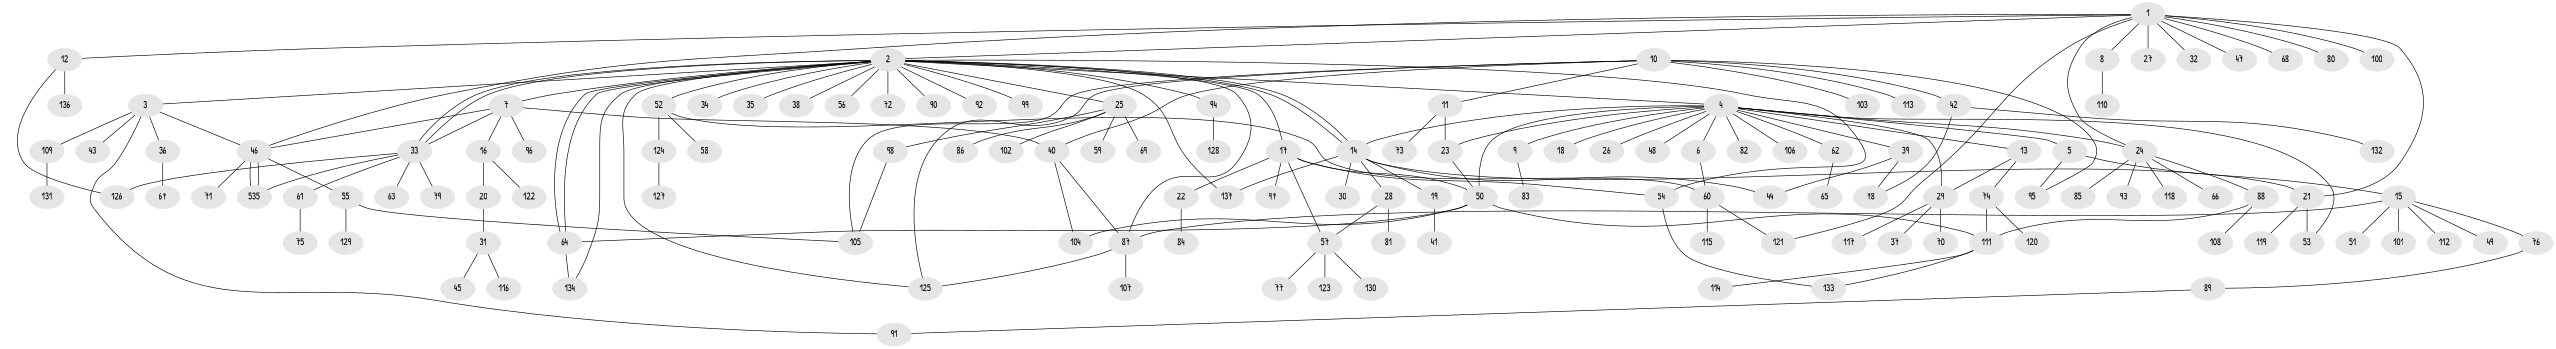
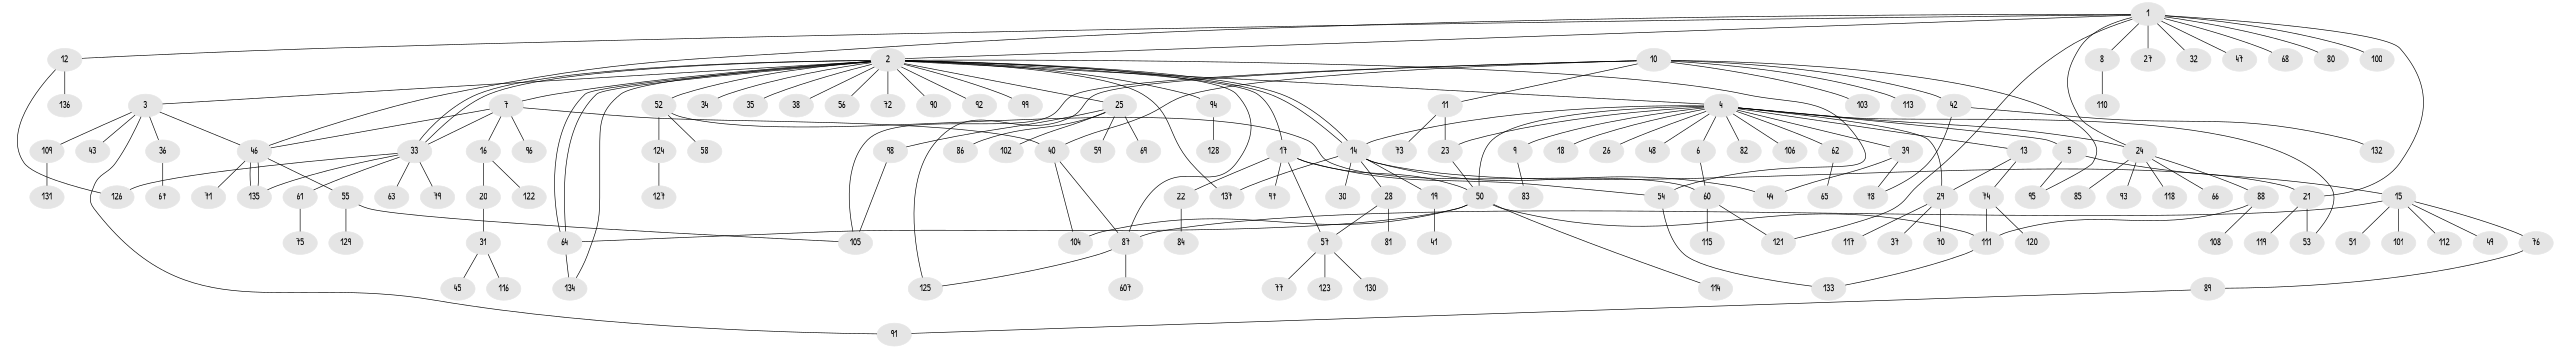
edge "2" -- "125": removed
node "535": label "535" -> "135"
edge "111" -- "114": now "50" -- "114"
node "107": label "107" -> "607"
